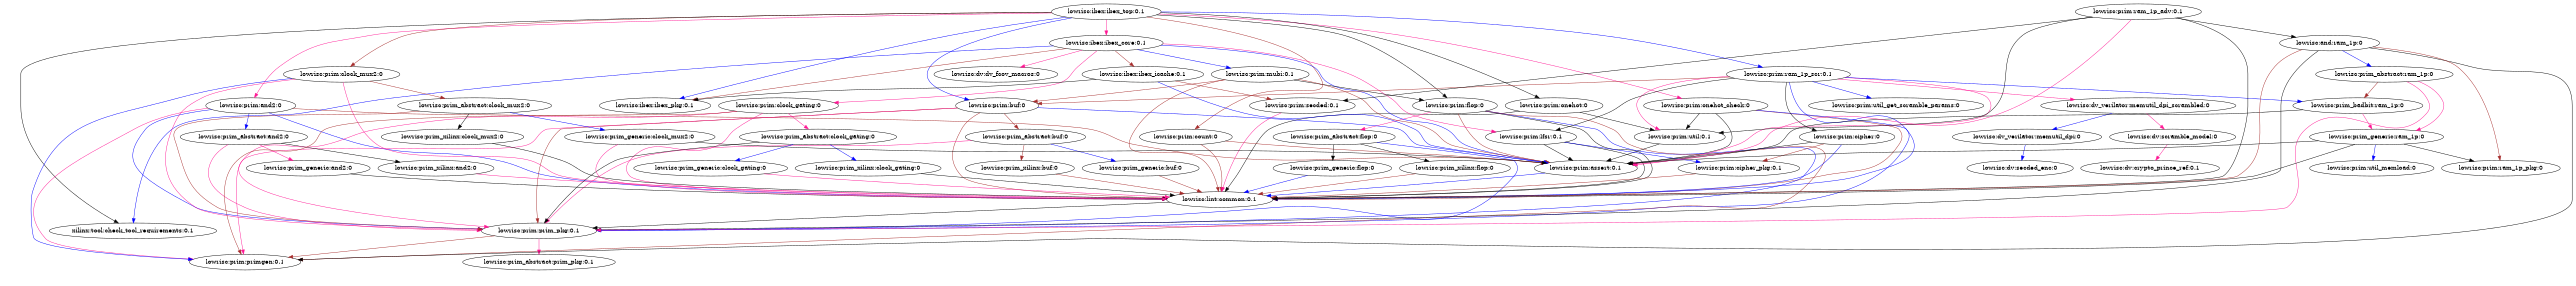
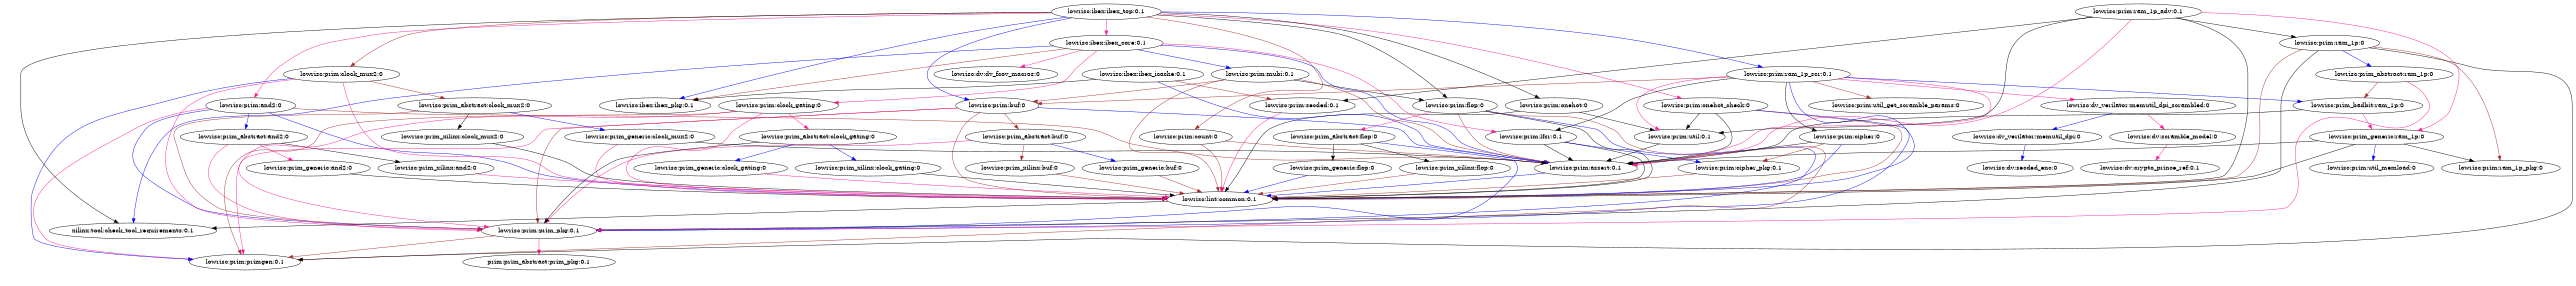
node "lowrisc:and:ram_1p:0": label "lowrisc:and:ram_1p:0" -> "lowrisc:prim:ram_1p:0"
edge "lowrisc:ibex:ibex_core:0.1" -> "lowrisc:ibex:ibex_icache:0.1": removed
edge "lowrisc:prim:ram_1p_scr:0.1" -> "lowrisc:prim:util_get_scramble_params:0": color blue -> brown
edge "lowrisc:prim_abstract:ram_1p:0" -> "lowrisc:prim_generic:ram_1p:0": now "lowrisc:prim:ram_1p_adv:0.1" -> "lowrisc:prim_generic:ram_1p:0"
edge "lowrisc:lint:common:0.1" -> "lowrisc:prim:prim_pkg:0.1": now "lowrisc:lint:common:0.1" -> "xilinx:tool:check_tool_requirements:0.1"
node "lowrisc:prim_abstract:prim_pkg:0.1": label "lowrisc:prim_abstract:prim_pkg:0.1" -> "prim:prim_abstract:prim_pkg:0.1"
